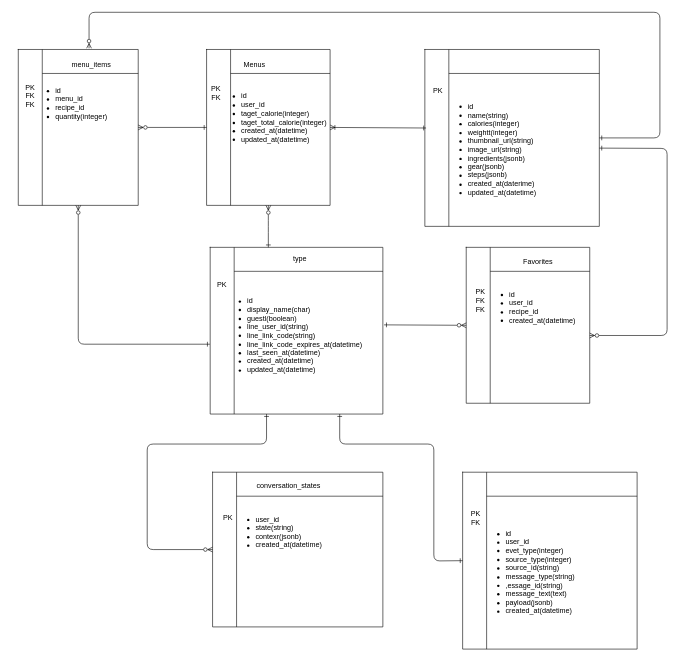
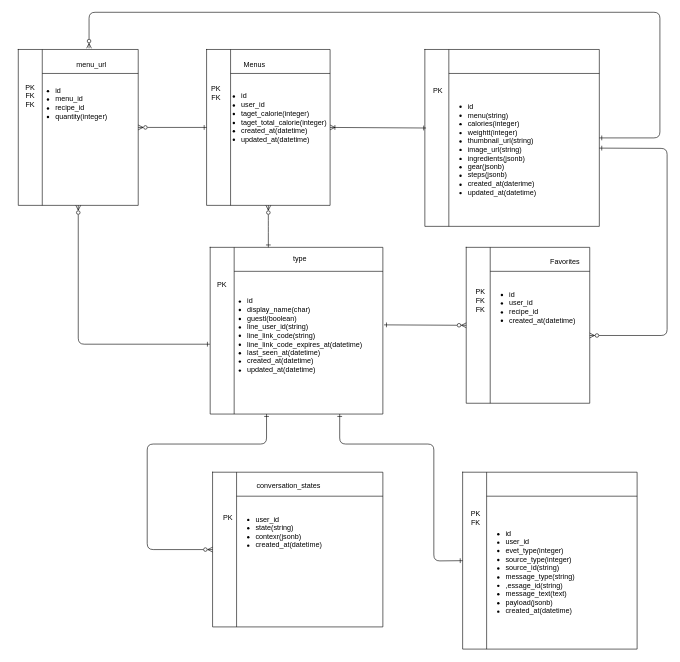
node "menu_items": label "menu_items" -> "menu_url"
node "id name(string) calories(integer) weightt(integer) thumbnail_url(string) image_url(string) ingredients(jsonb) gear(jsonb) steps(jsonb) created_at(daterime) updated_at(datetime)": label "id name(string) calories(integer) weightt(integer) thumbnail_url(string) image_url(string) ingredients(jsonb) gear(jsonb) steps(jsonb) created_at(daterime) updated_at(datetime)" -> "id menu(string) calories(integer) weightt(integer) thumbnail_url(string) image_url(string) ingredients(jsonb) gear(jsonb) steps(jsonb) created_at(daterime) updated_at(datetime)"
node "Favorites": moved (539, 263) -> (566, 263)
